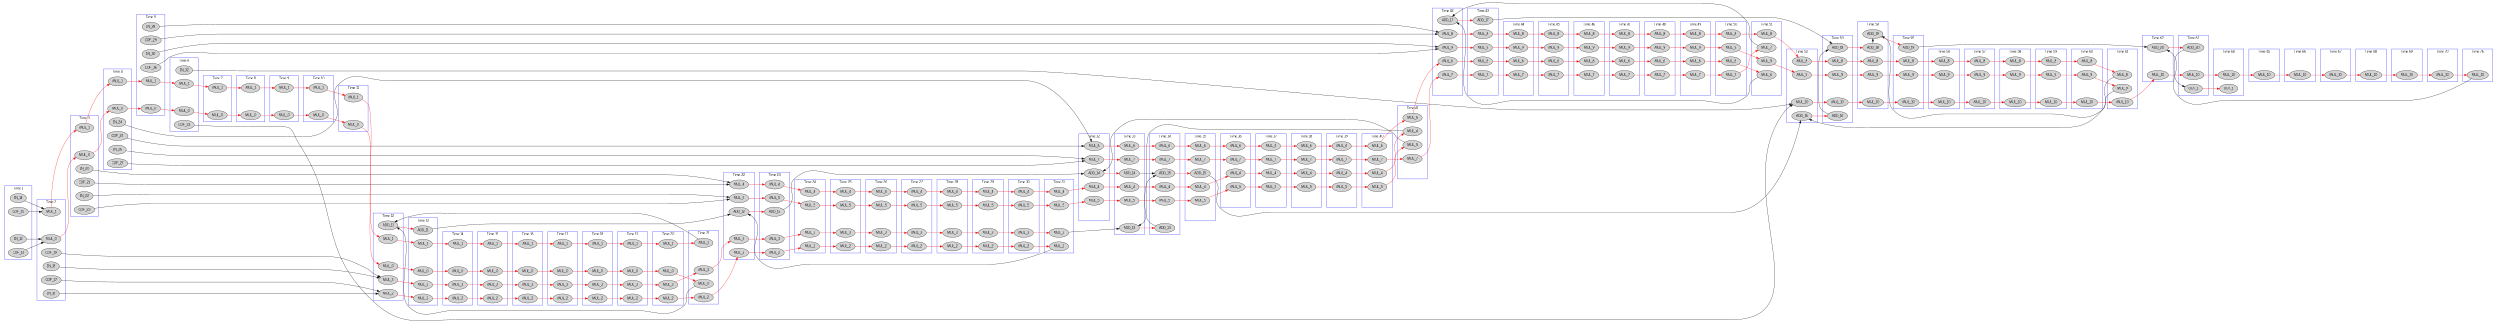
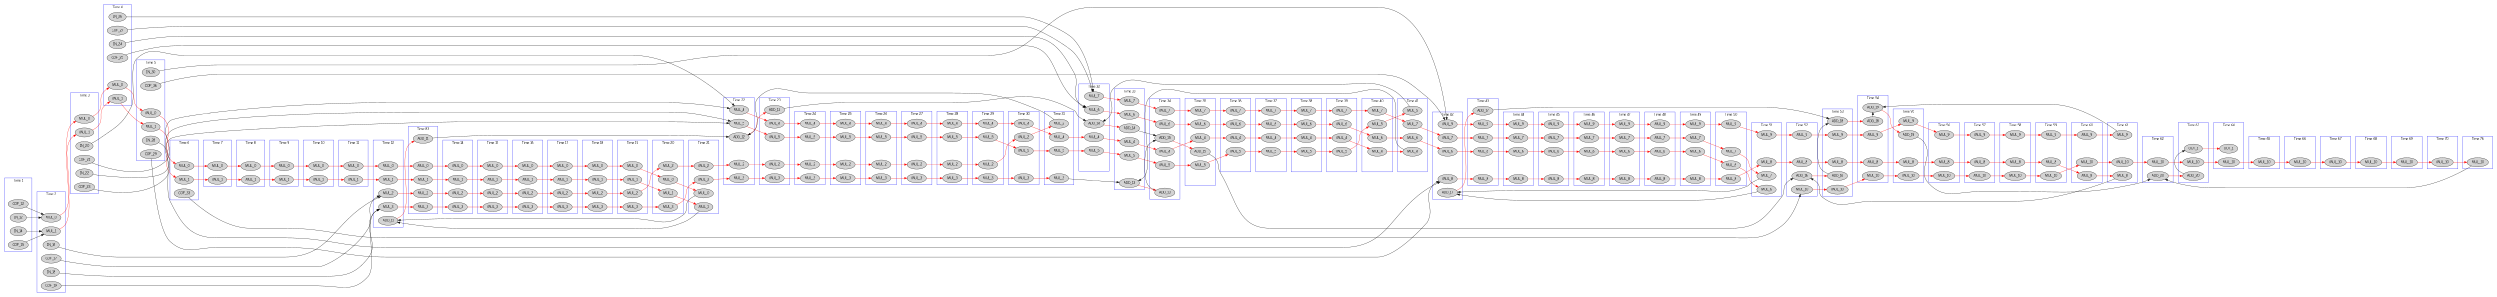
node "IN_32": removed
cluster "Time 13": label "Time 13" -> "Time 83"
node "COF_13": label "COF_13" -> "COF_12"
